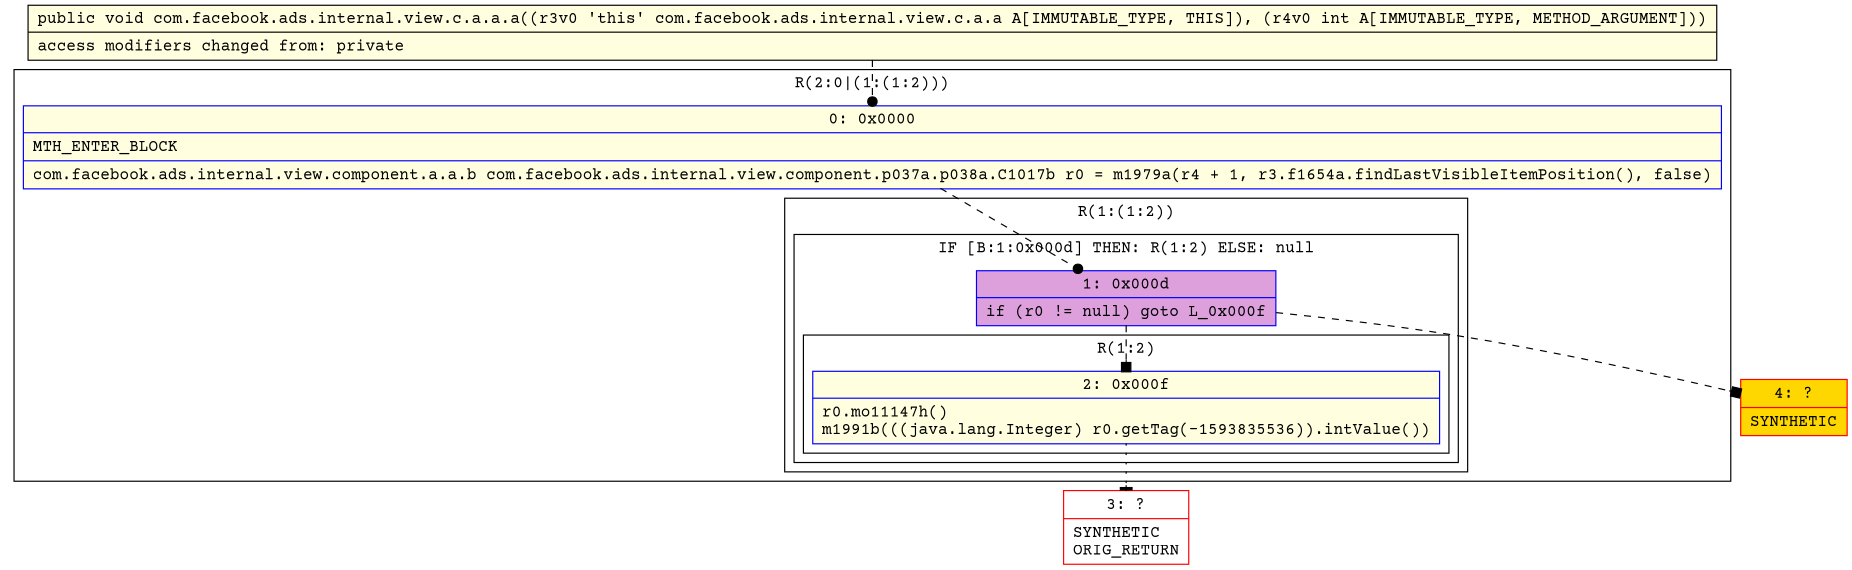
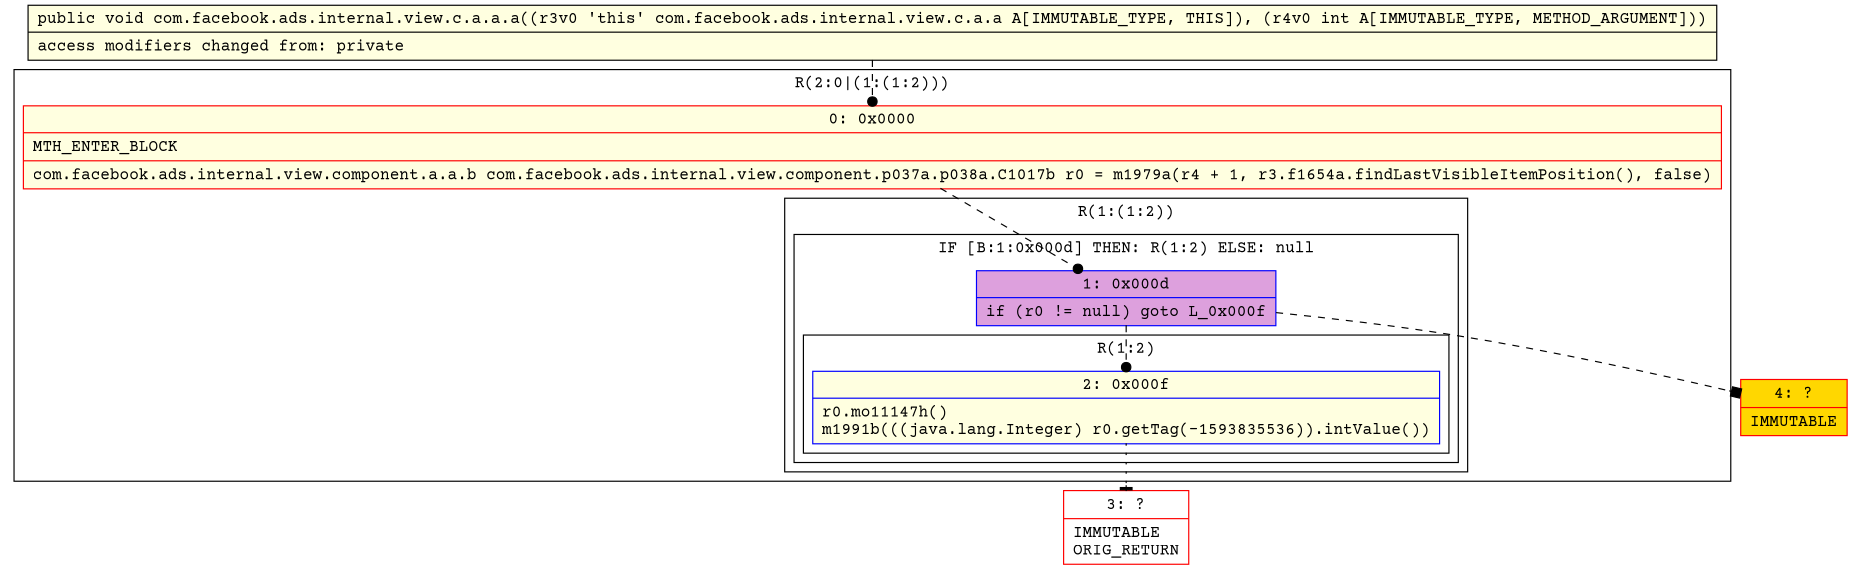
node "0: 0x0000": color blue -> red
edge "1: 0x000d" -> "2: 0x000f": arrowhead box -> dot
node "4: ?": text "SYNTHETIC" -> "IMMUTABLE"
node "3: ?": text "SYNTHETIC" -> "IMMUTABLE"
